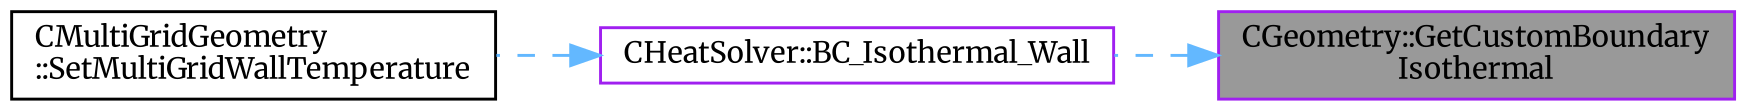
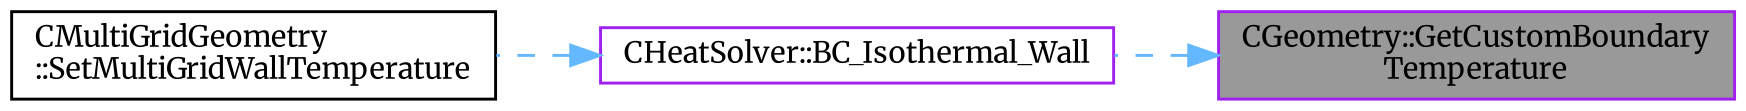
node "CGeometry::GetCustomBoundary Isothermal": label "CGeometry::GetCustomBoundary Isothermal" -> "CGeometry::GetCustomBoundary Temperature"
